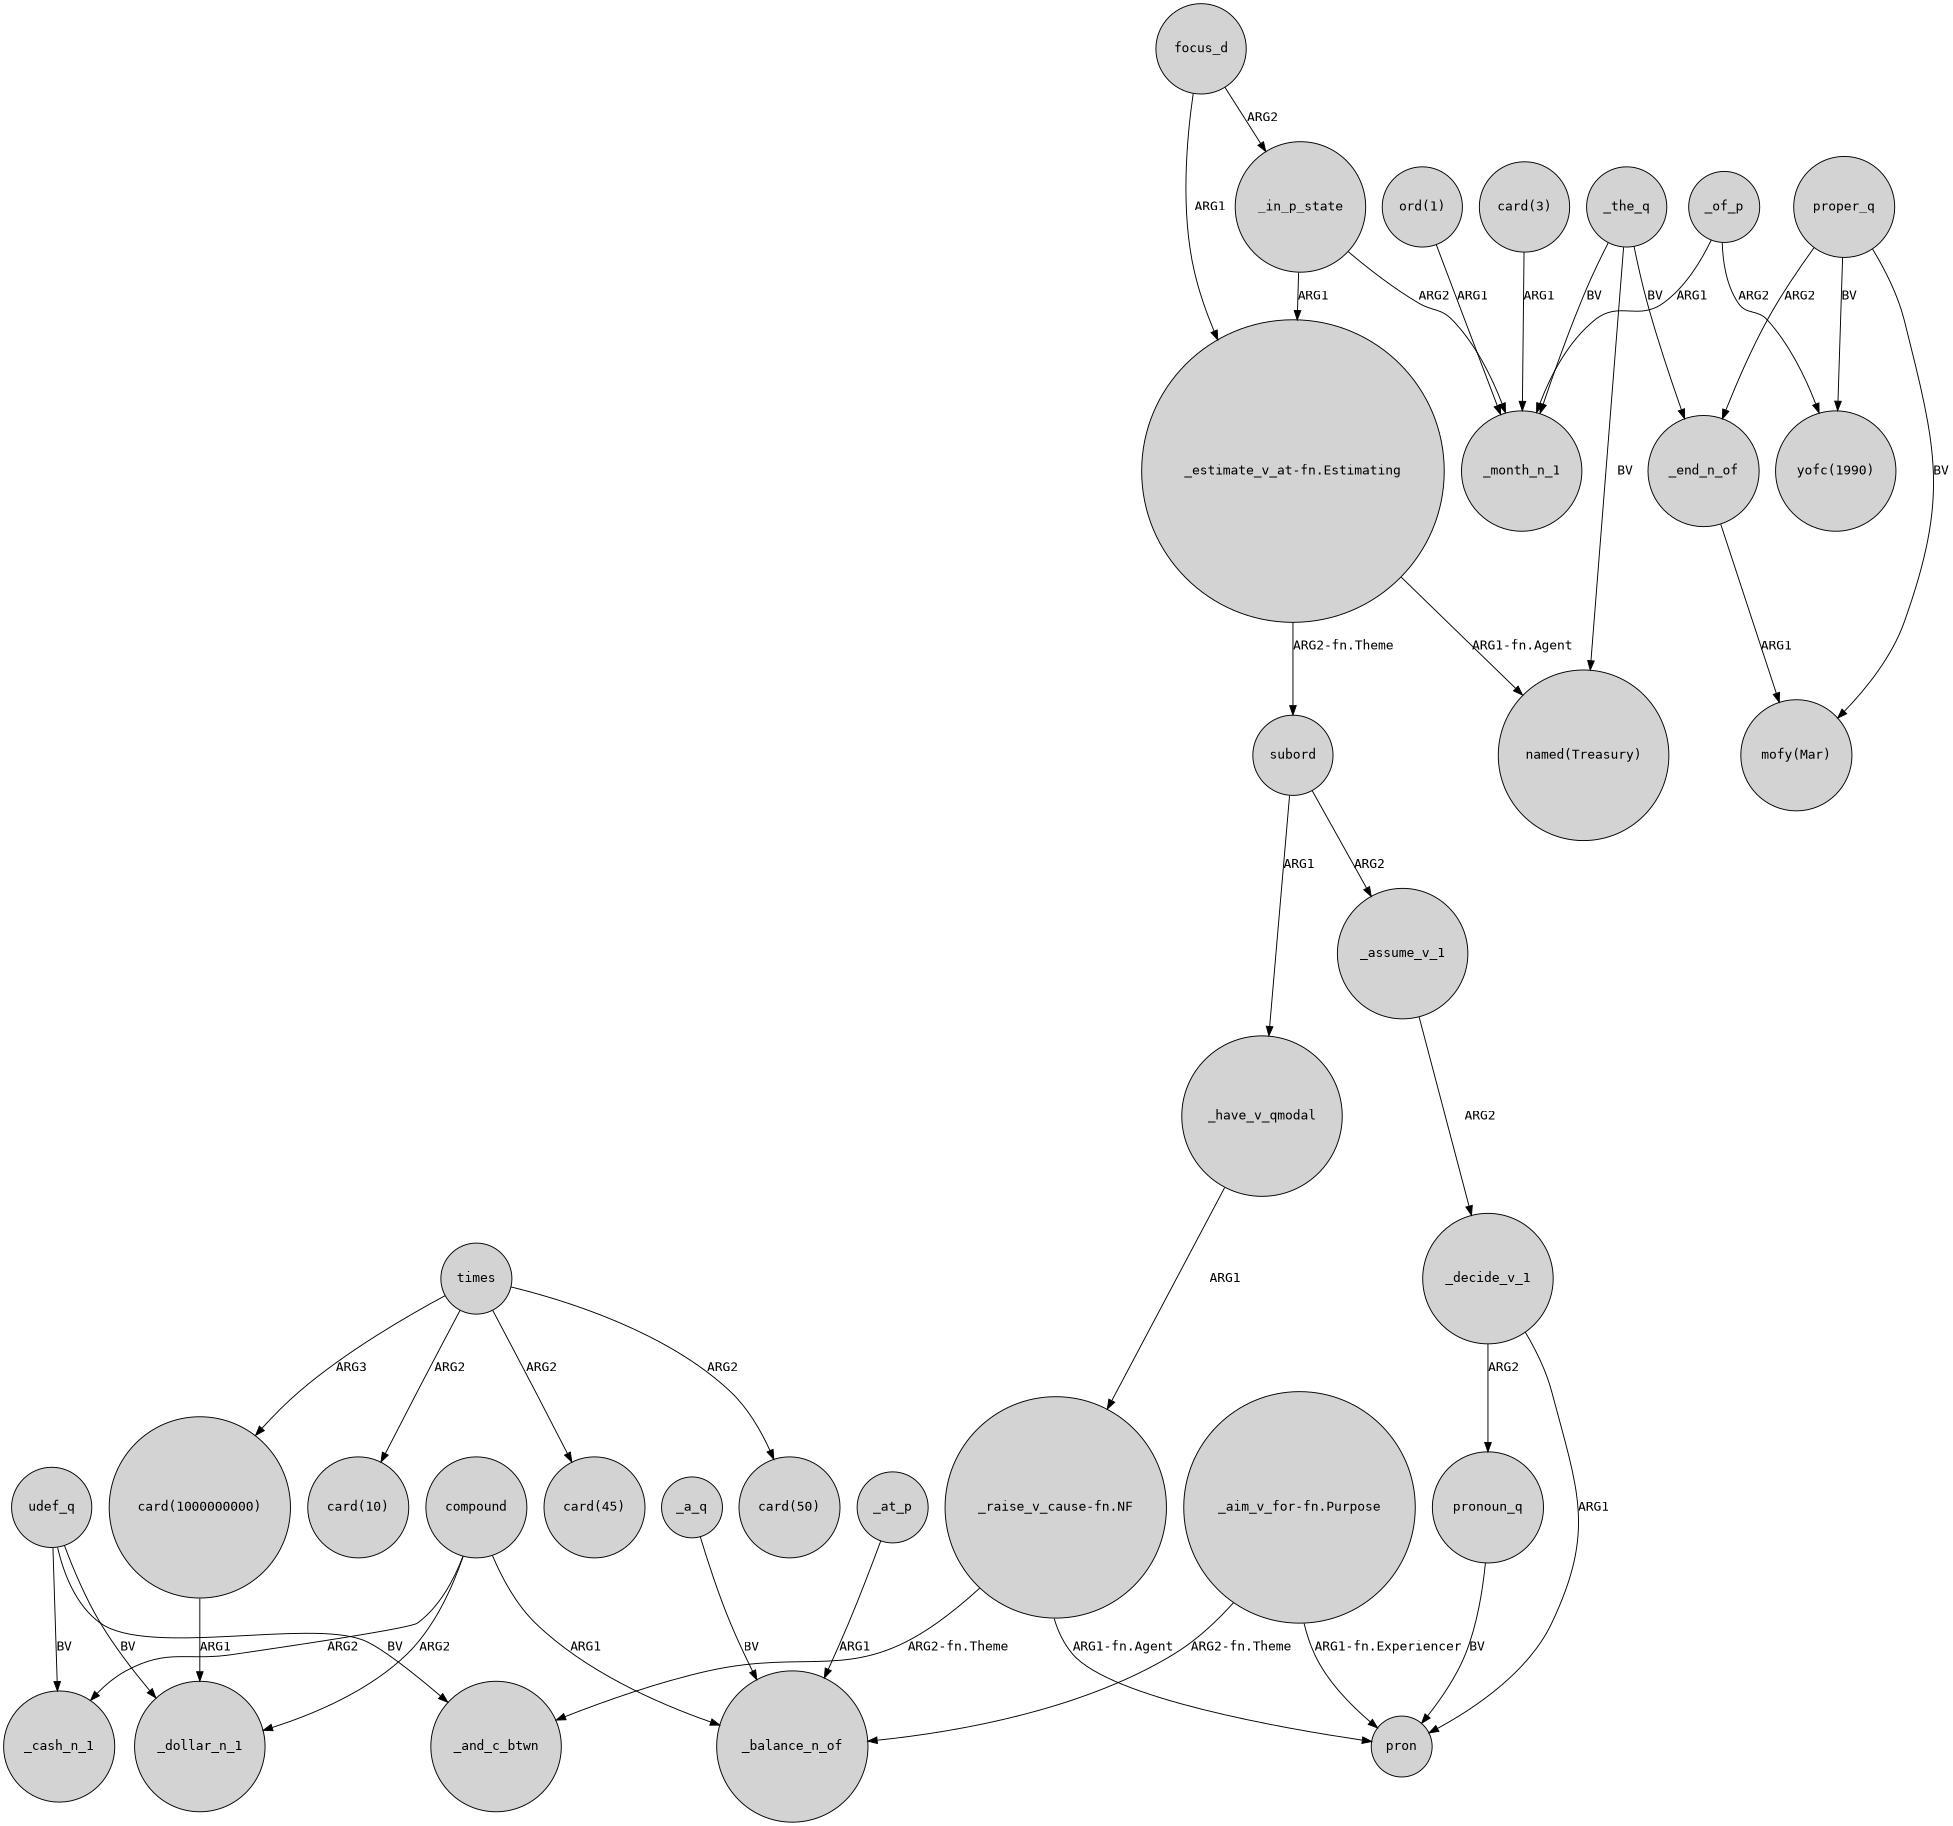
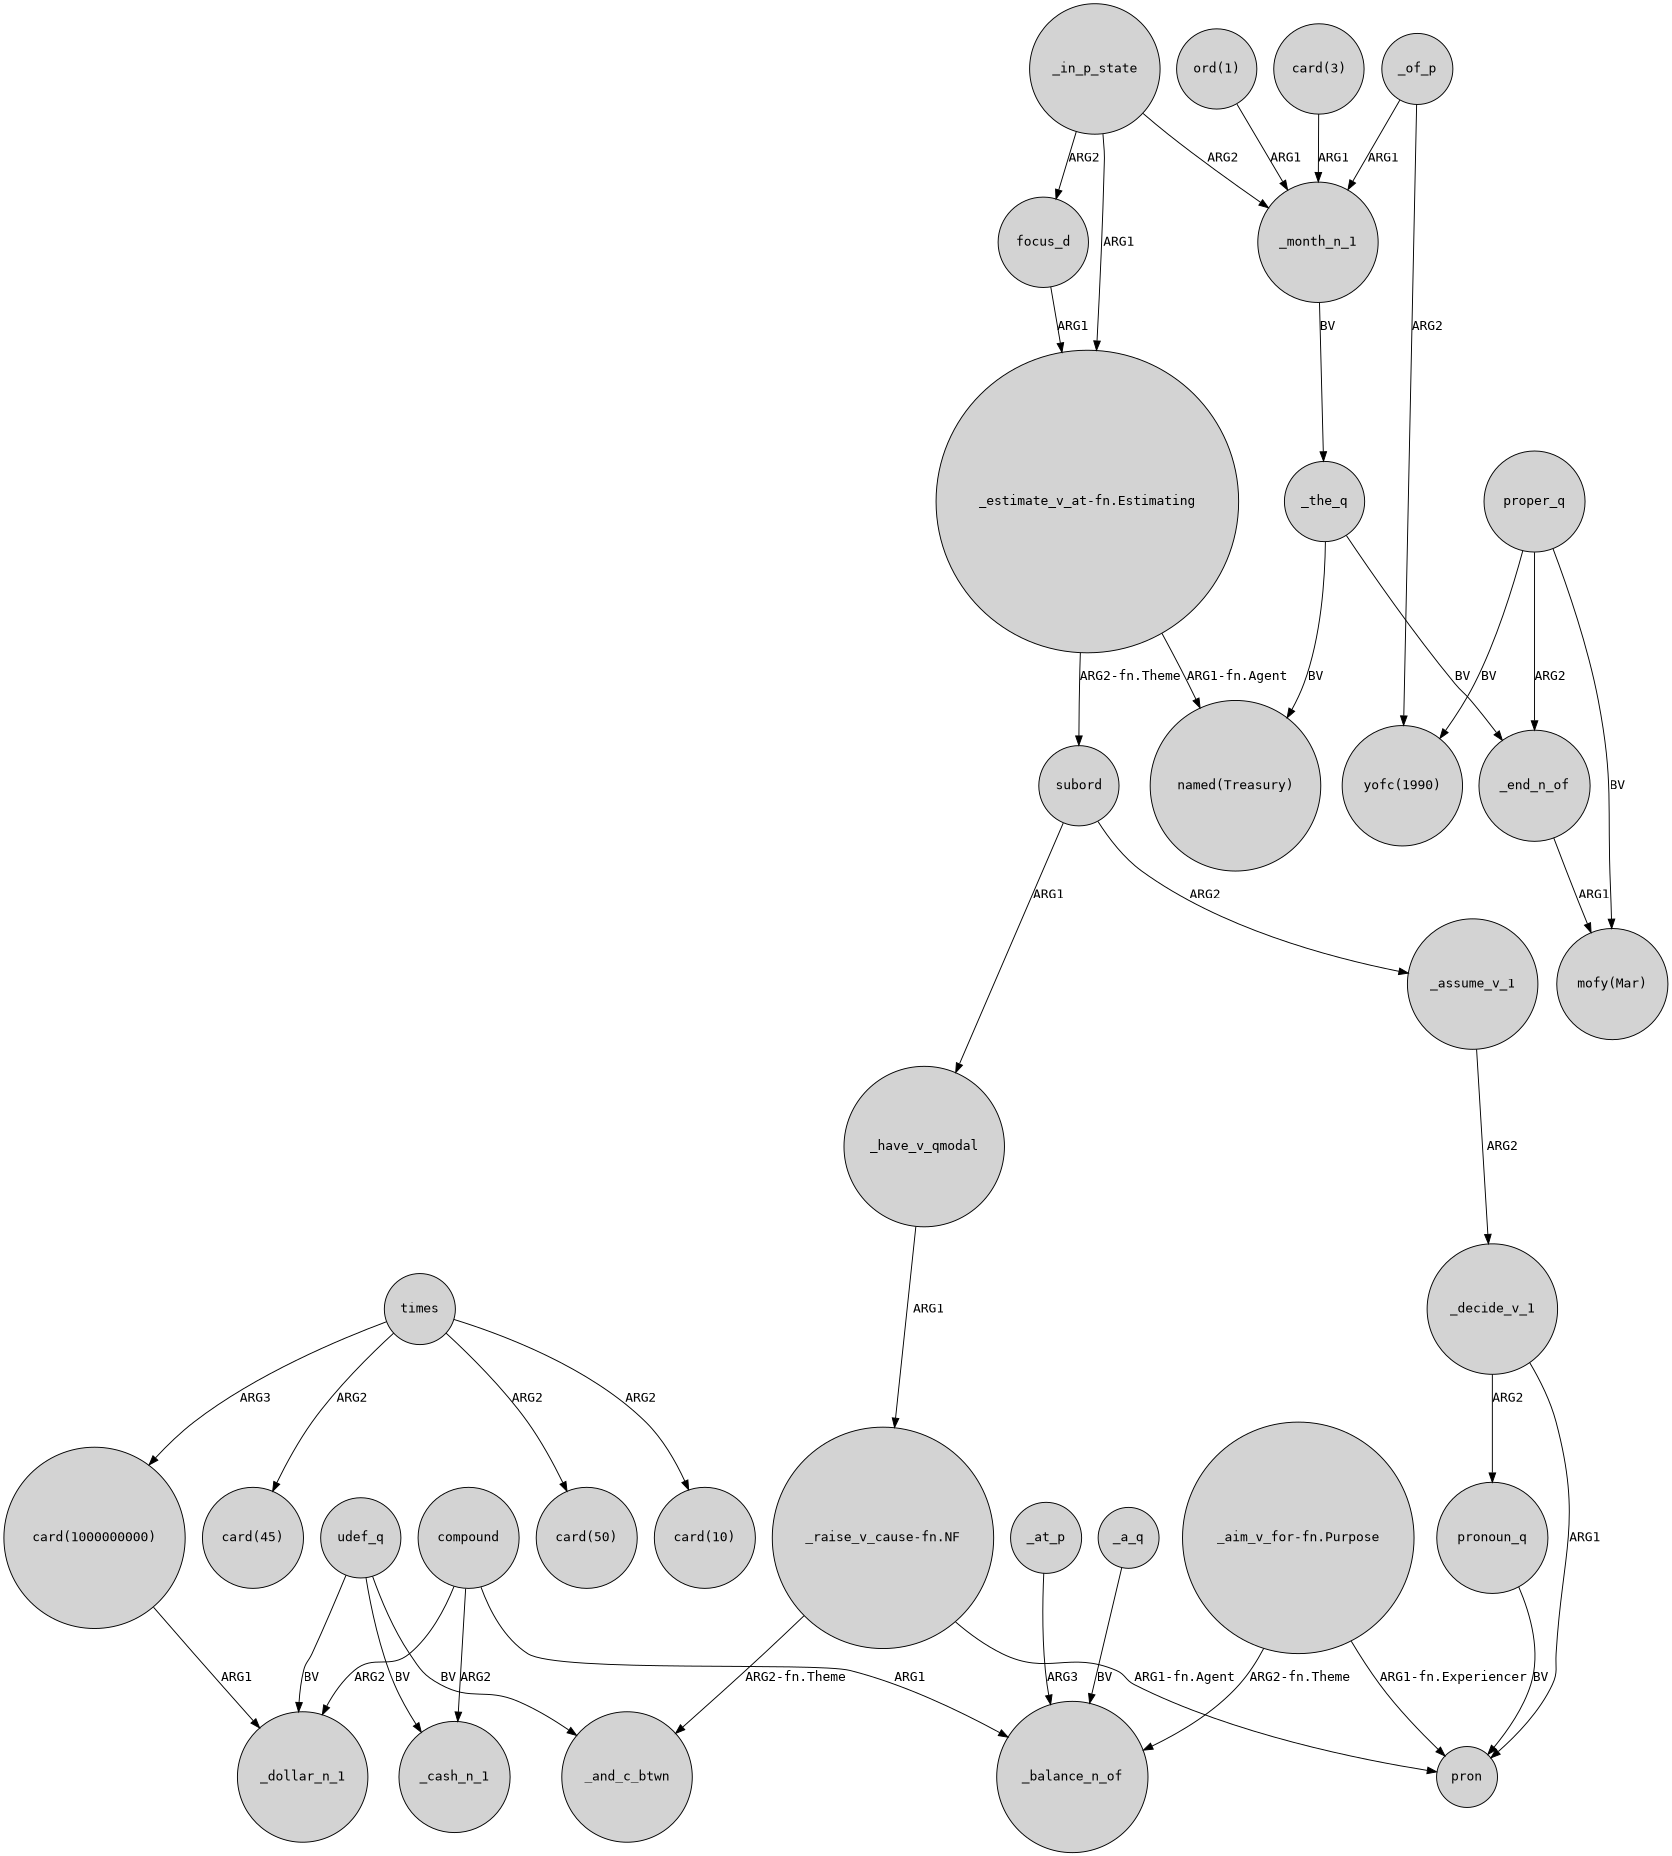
edge "focus_d" -> "_in_p_state": reversed
edge "_the_q" -> "_month_n_1": reversed
edge "_at_p" -> "_balance_n_of": label "ARG1" -> "ARG3"
